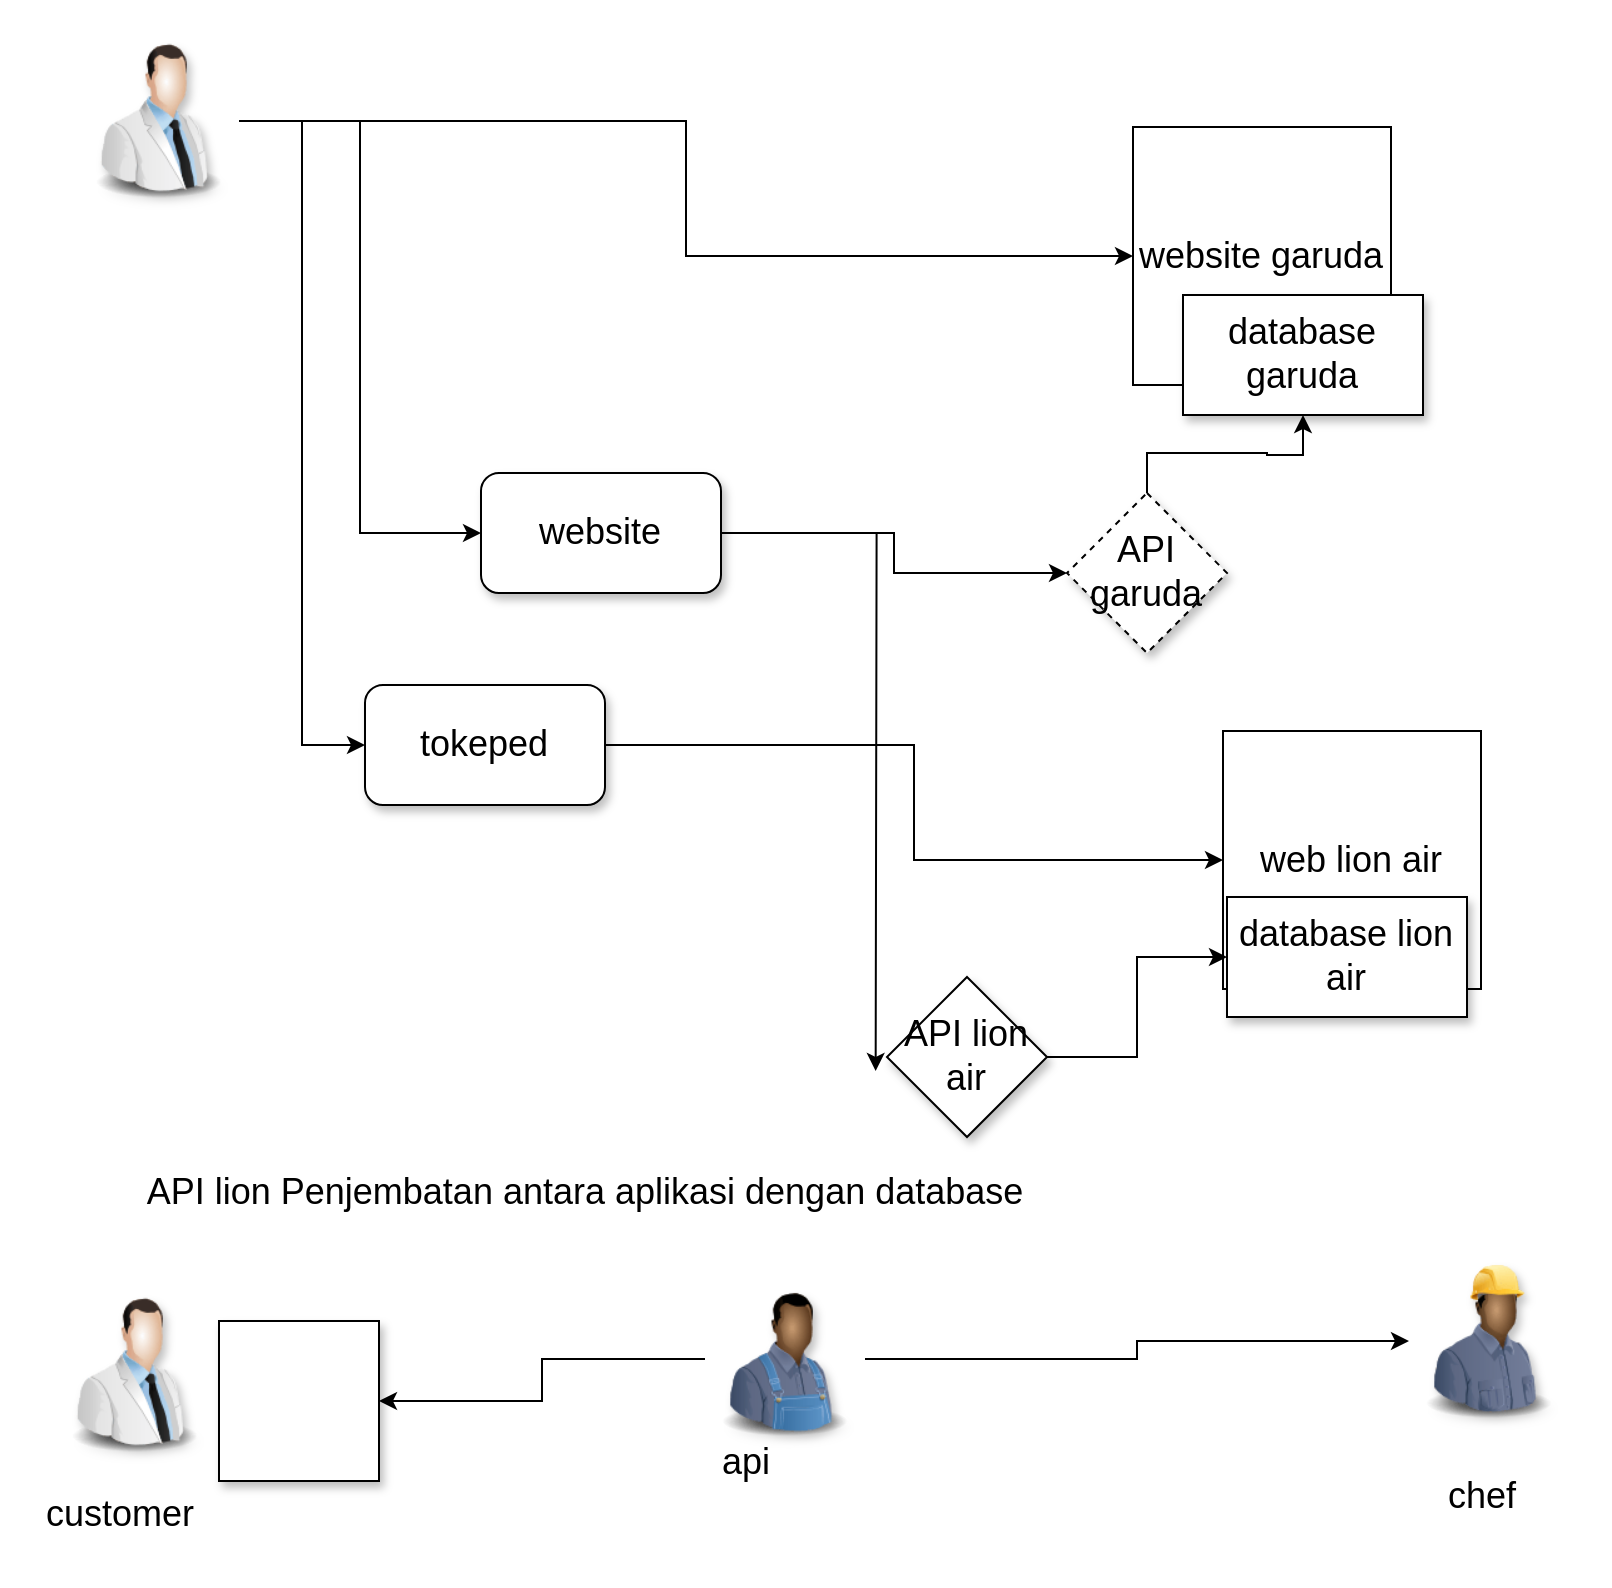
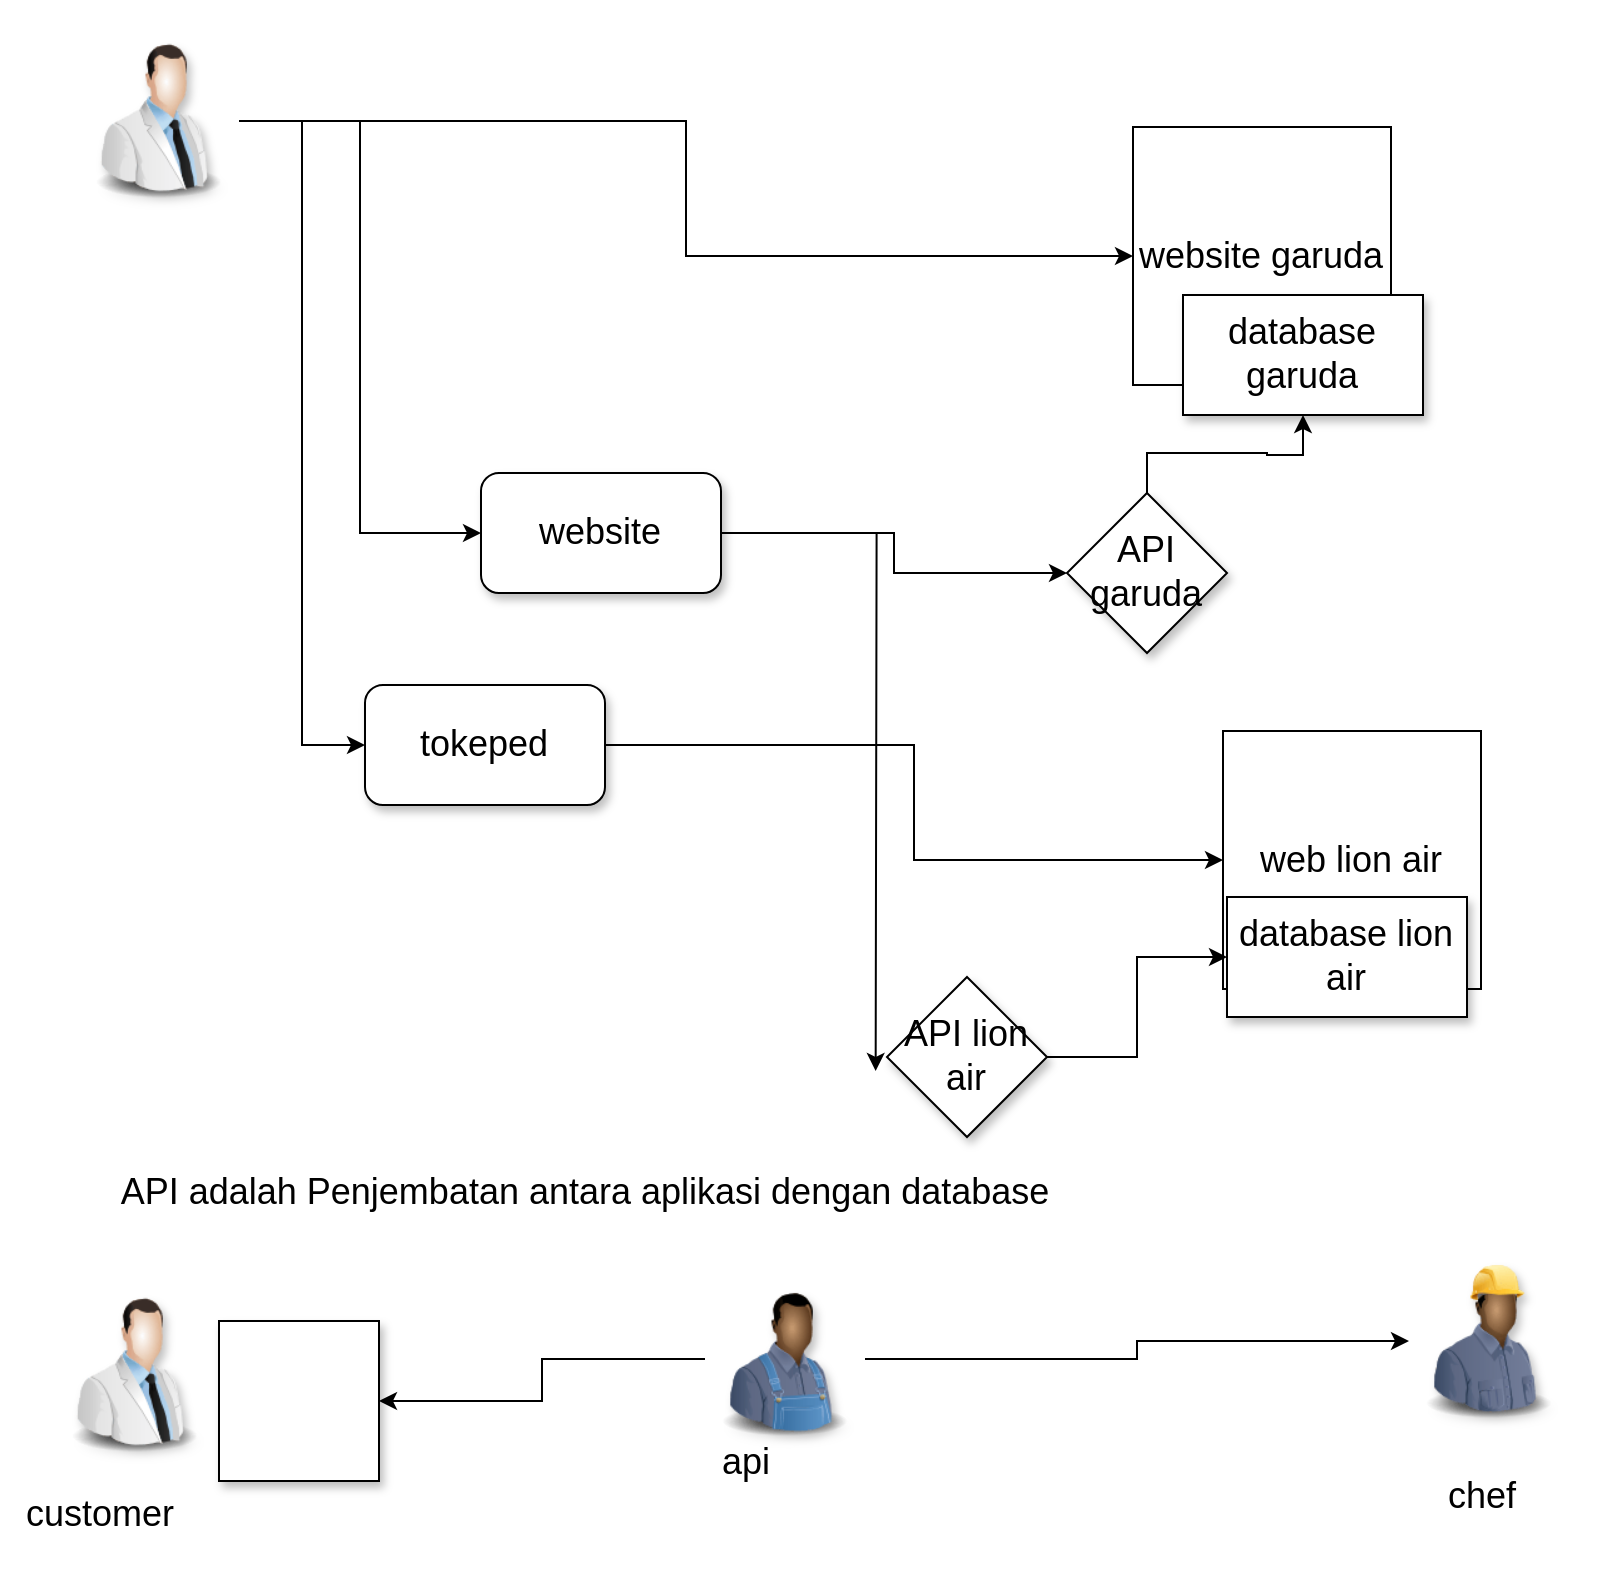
node "API garuda": style dashed -> solid
node "API lion Penjembatan antara aplikasi dengan database": label "API lion Penjembatan antara aplikasi dengan database" -> "API adalah Penjembatan antara aplikasi dengan database"
node "customer": moved (121, 1515) -> (101, 1515)
